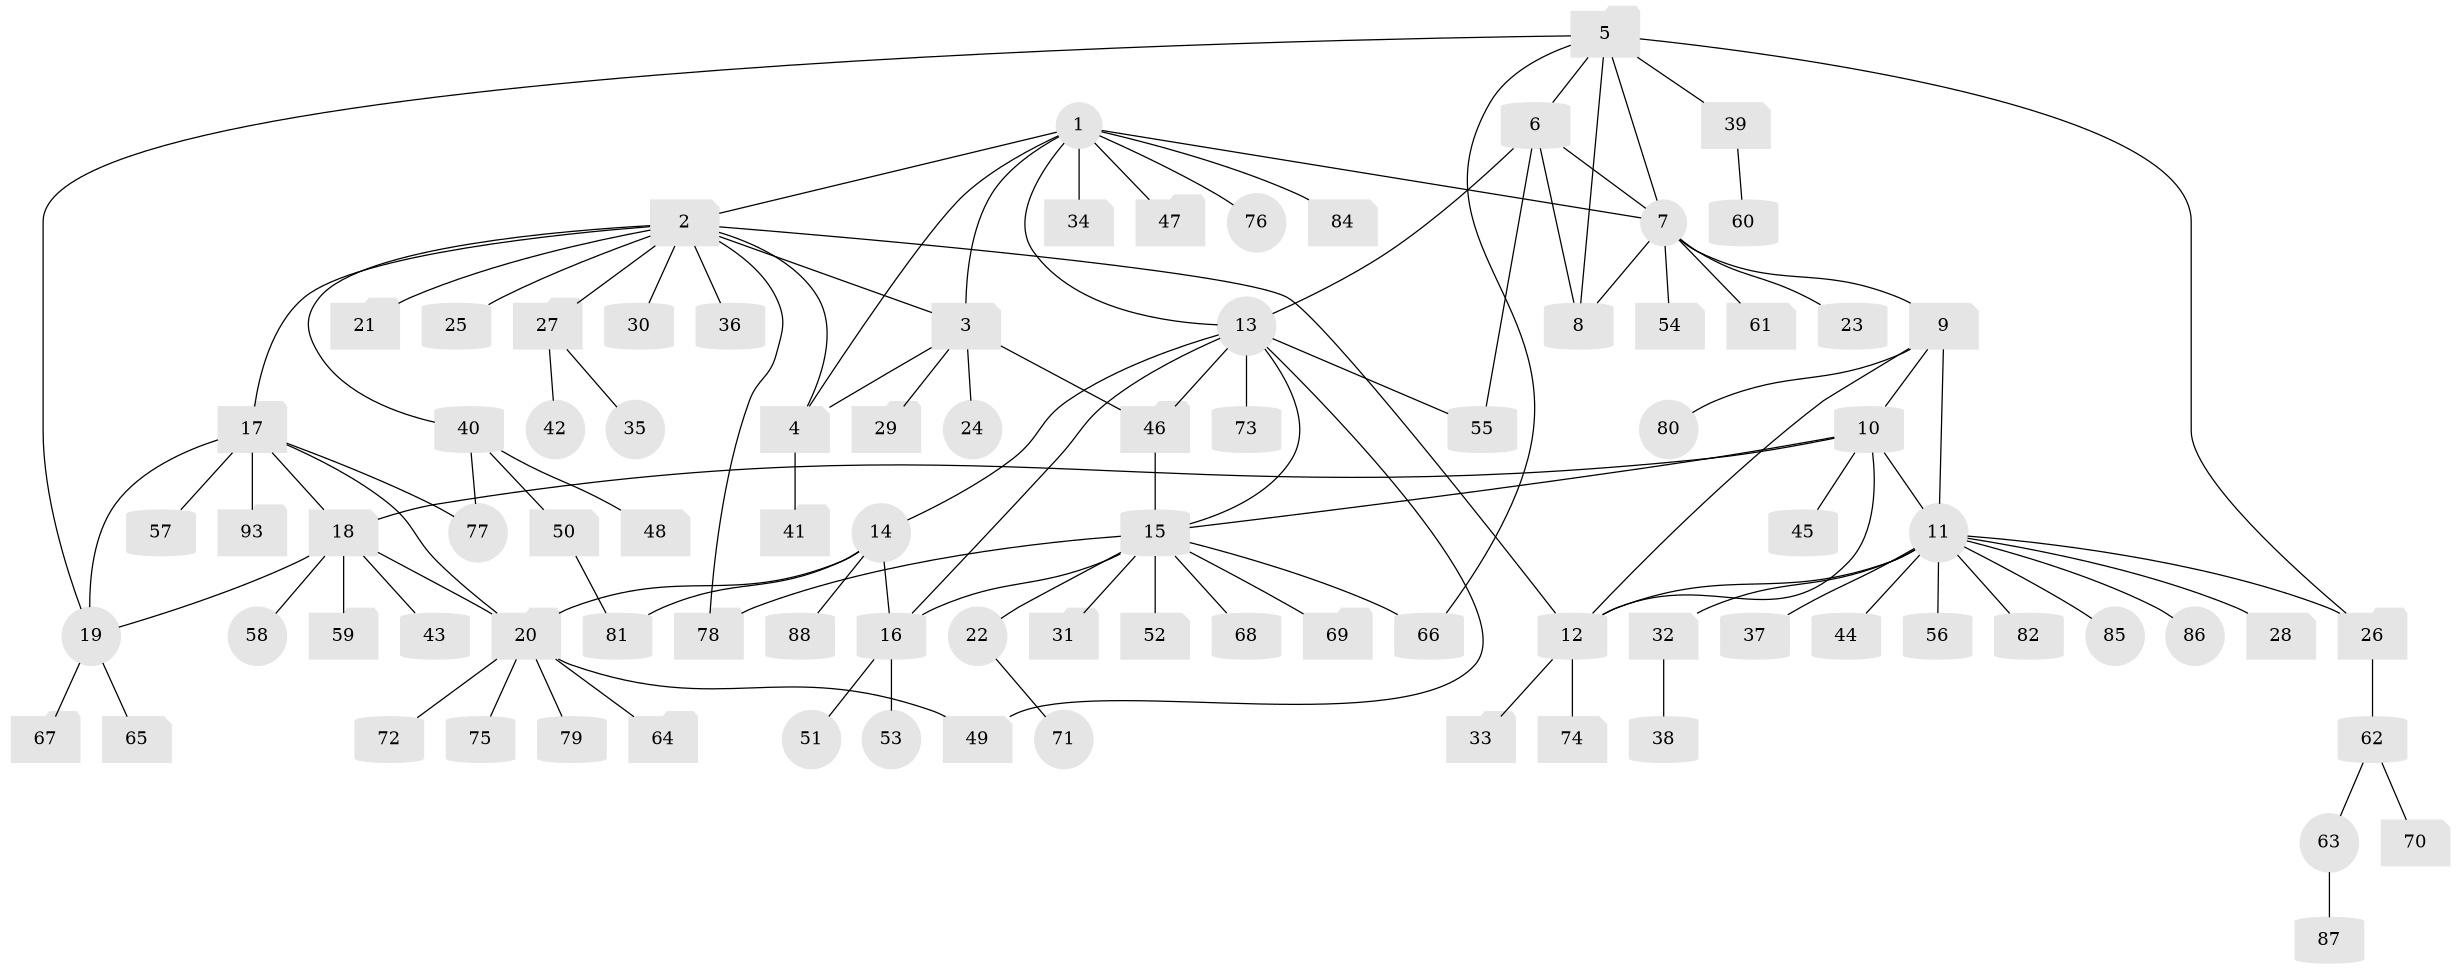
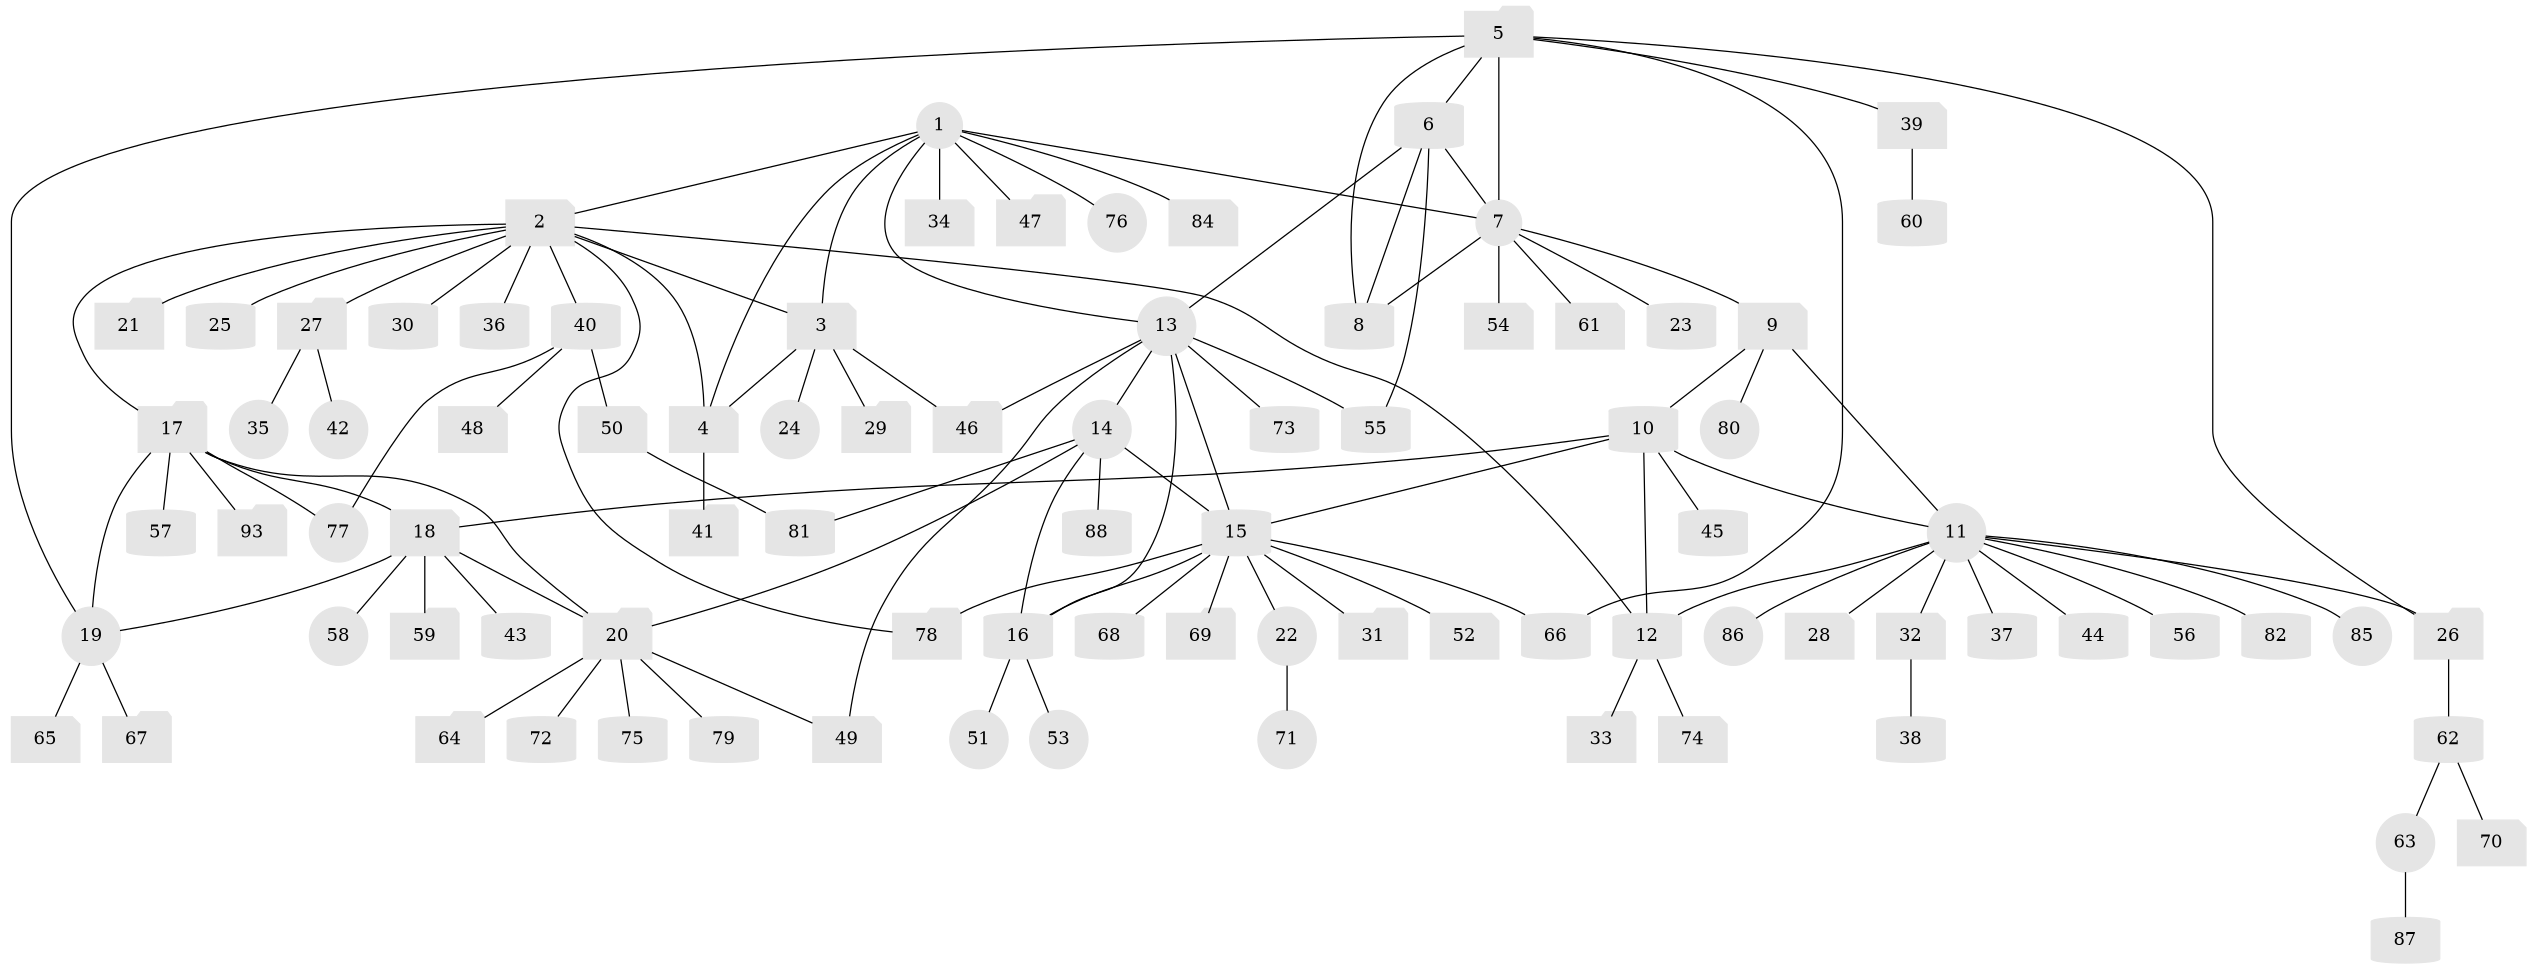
edge "9" -- "12": removed
edge "46" -- "15": now "14" -- "15"
